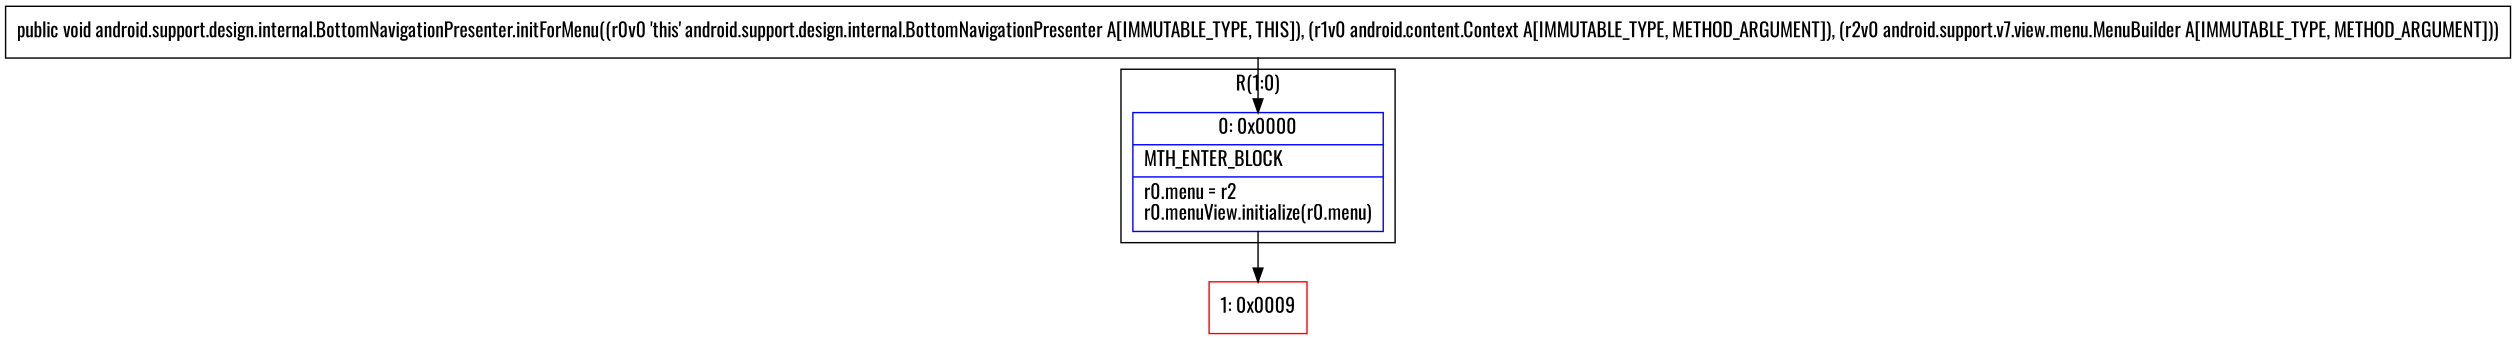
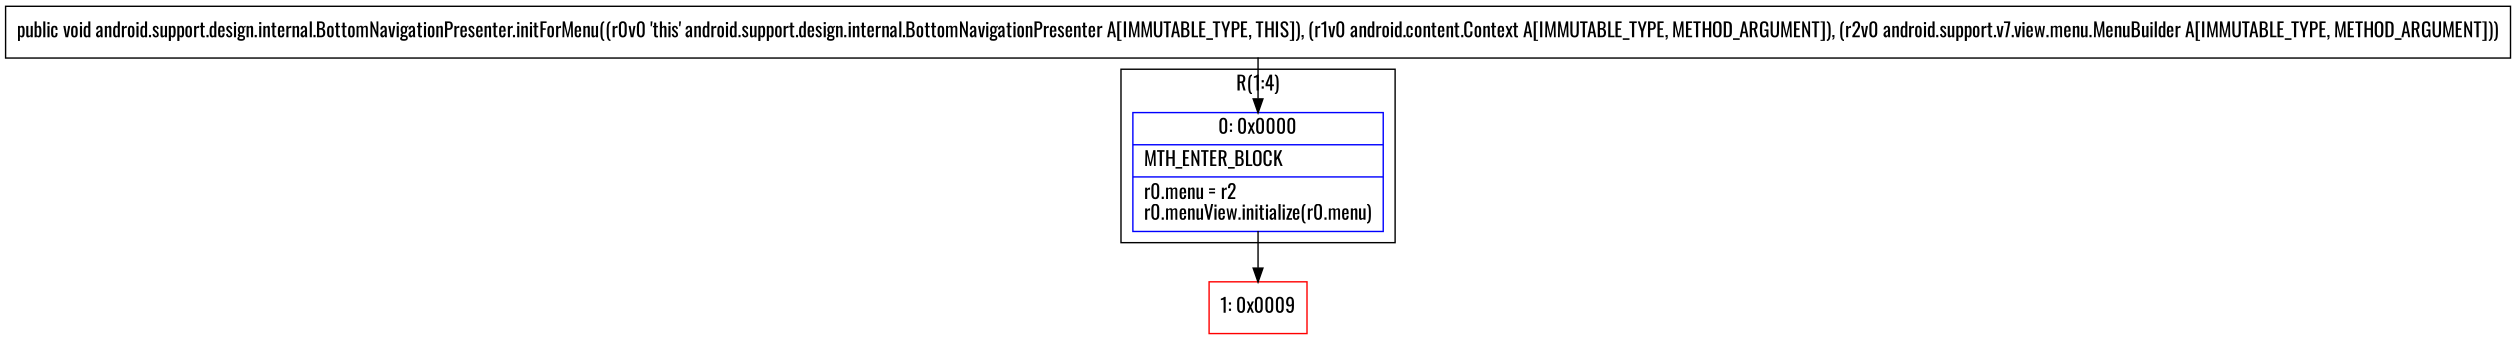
cluster "R(1:0)": label "R(1:0)" -> "R(1:4)"
